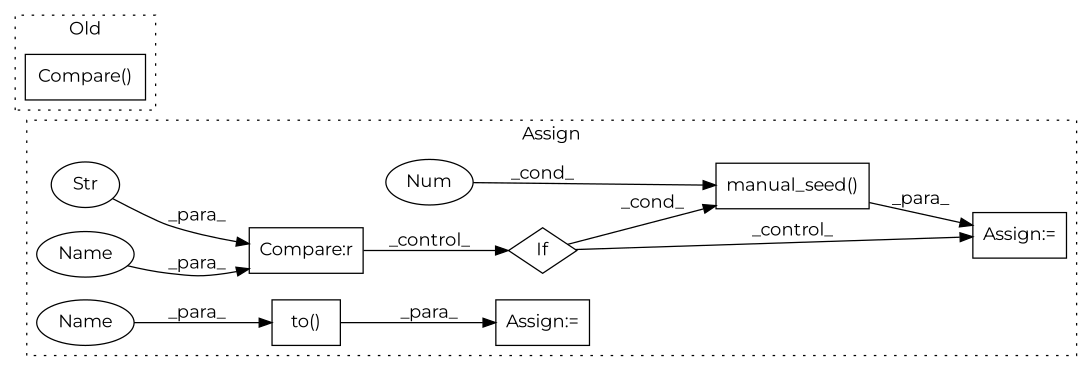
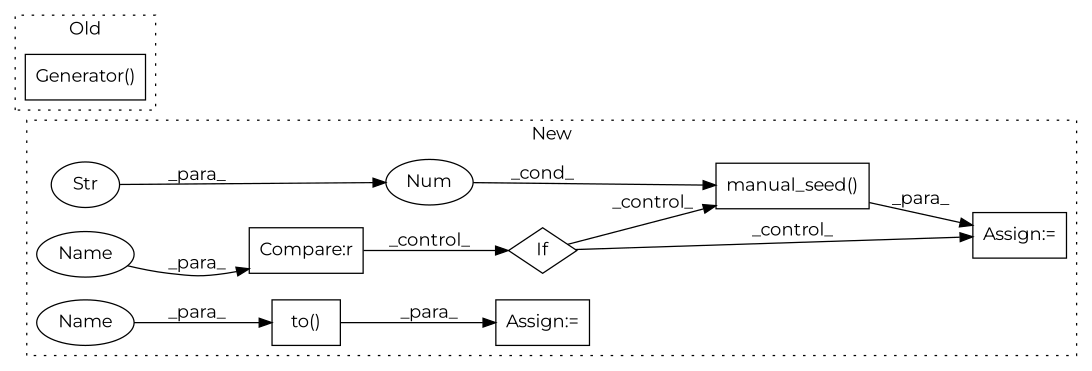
node "Compare()": label "Compare()" -> "Generator()"
cluster "Assign": label "Assign" -> "New"
edge "If" -> "manual_seed()": label "_cond_" -> "_control_"
edge "Str" -> "Compare:r": now "Str" -> "Num"
